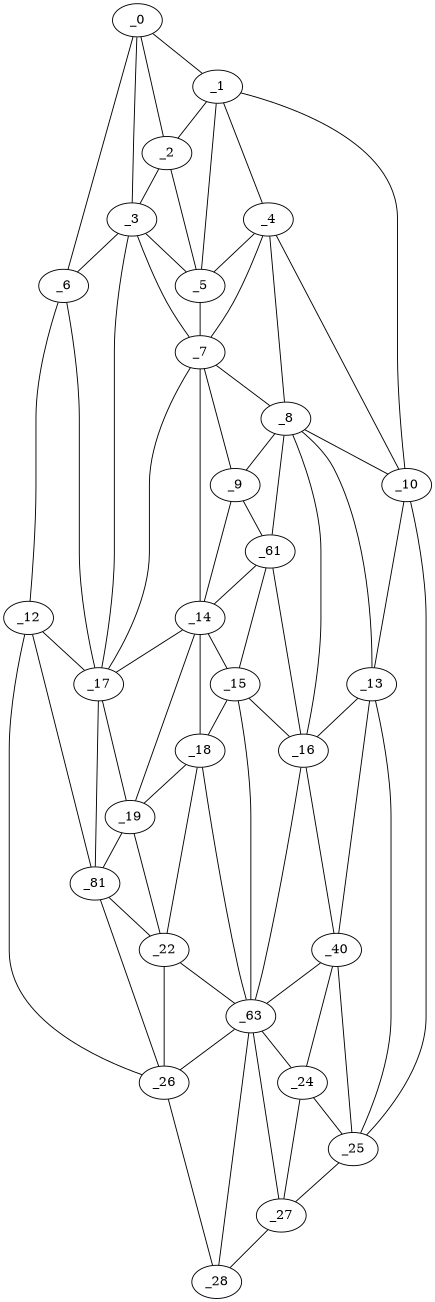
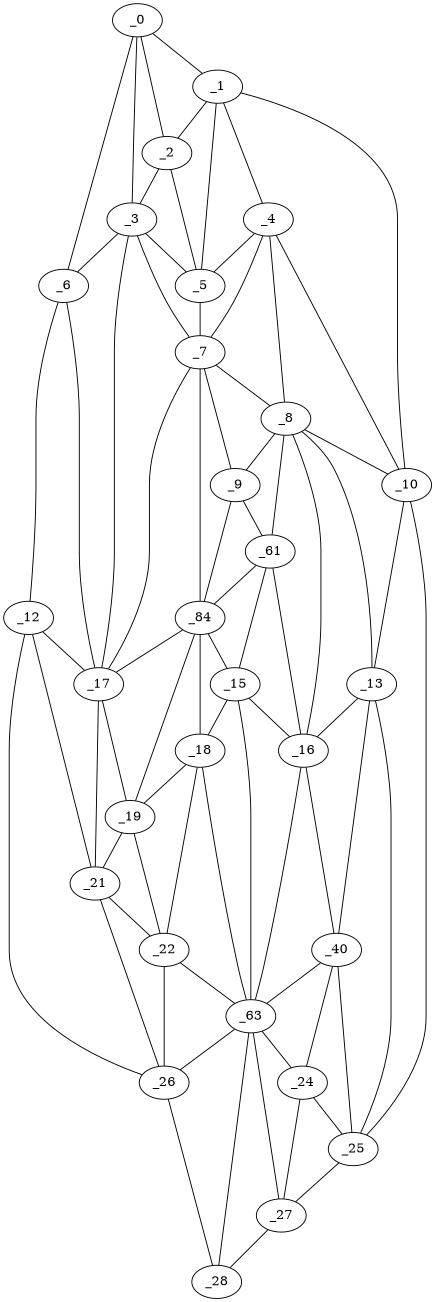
node "_14": label "_14" -> "_84"
node "_81": label "_81" -> "_21"
